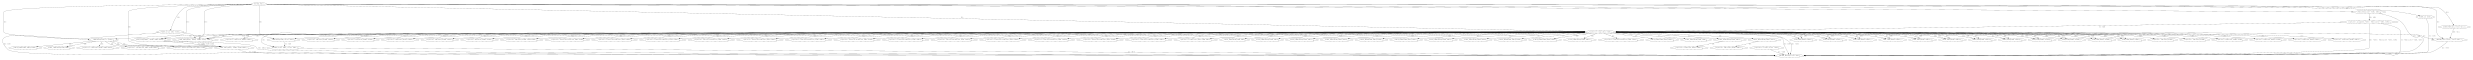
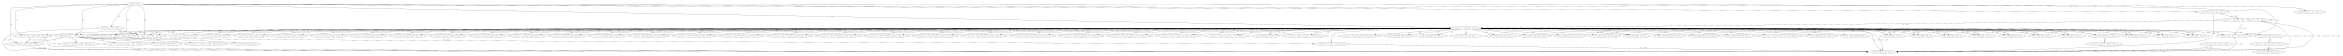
node "(PARAM,int VAR4)": removed
edge "(IDENTIFIER,NULL,return NULL;)" -> "(RETURN,return NULL;,return NULL;)": now "(<operator>.assignment,*VAR5 = FUN2(sizeof *VAR5, VAR6))" -> "(RETURN,return NULL;,return NULL;)"
edge "(<operator>.logicalNot,!VAR5)" -> "(FIELD_IDENTIFIER,VAR20,VAR20)": now "(<operator>.addressOf,&VAR5->VAR17)" -> "(FIELD_IDENTIFIER,VAR20,VAR20)"
